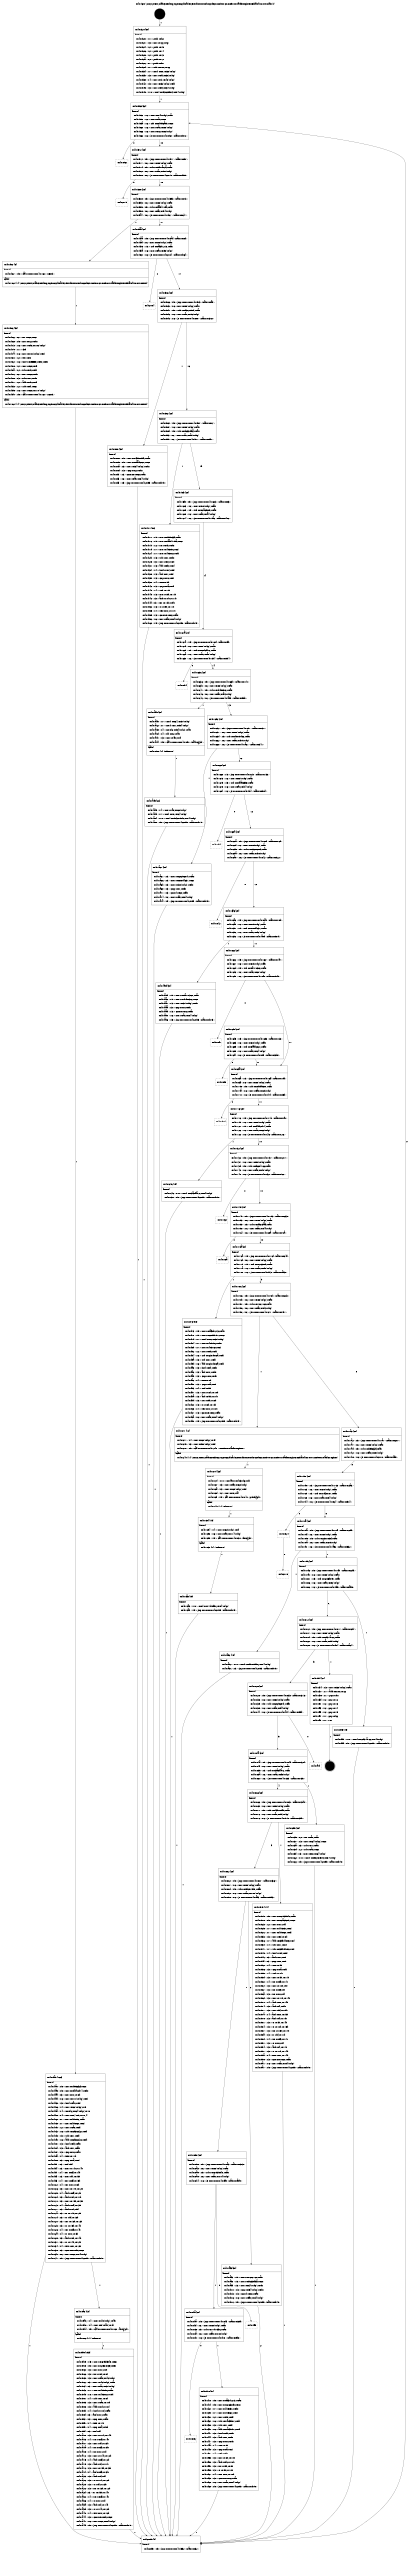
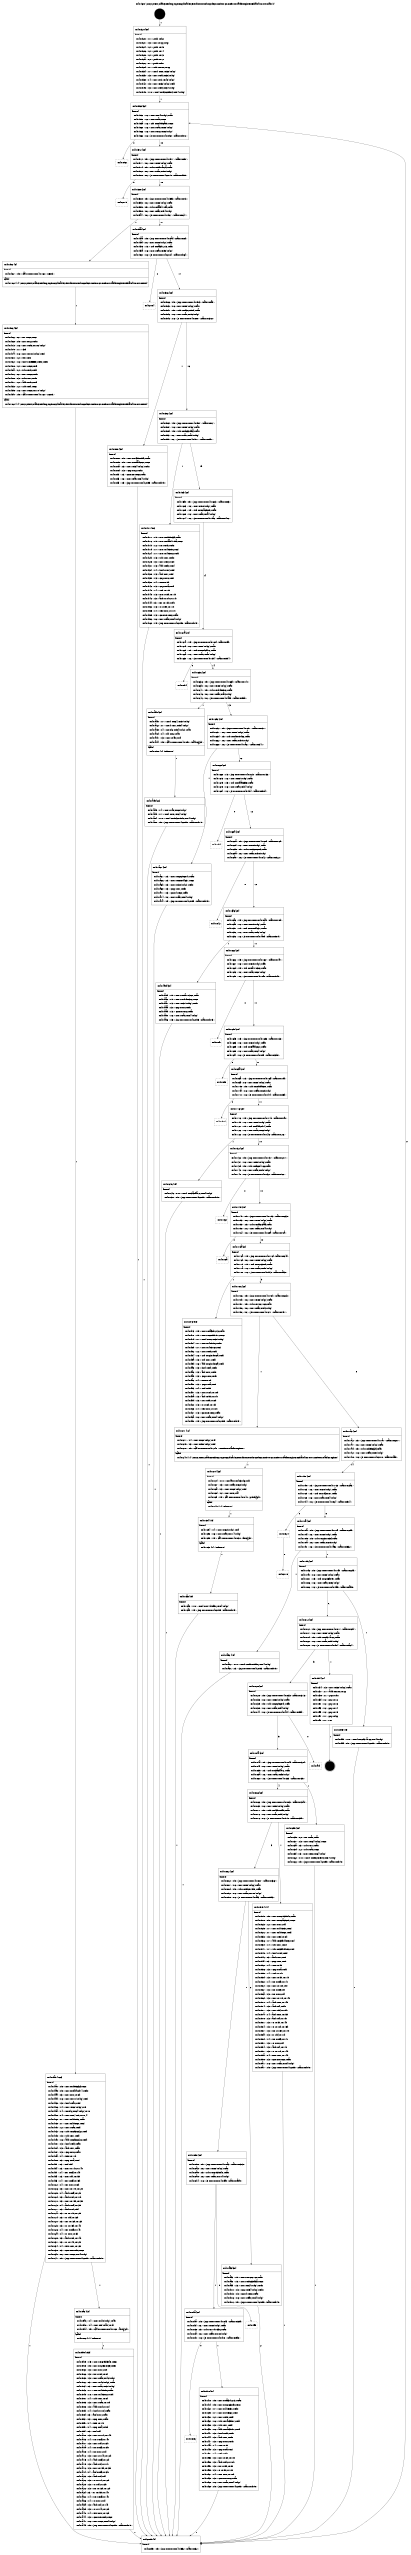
edge "0x4016c2 [28]" -> "0x4016fa [28]": now "0x4016c2 [28]" -> "0x4016de [28]"
edge "0x4017a2 [28]" -> "0x4017be [28]": label " 8" -> " 14"
edge "0x401f73 [98]" -> "0x402095 [5]": removed, label "1"
